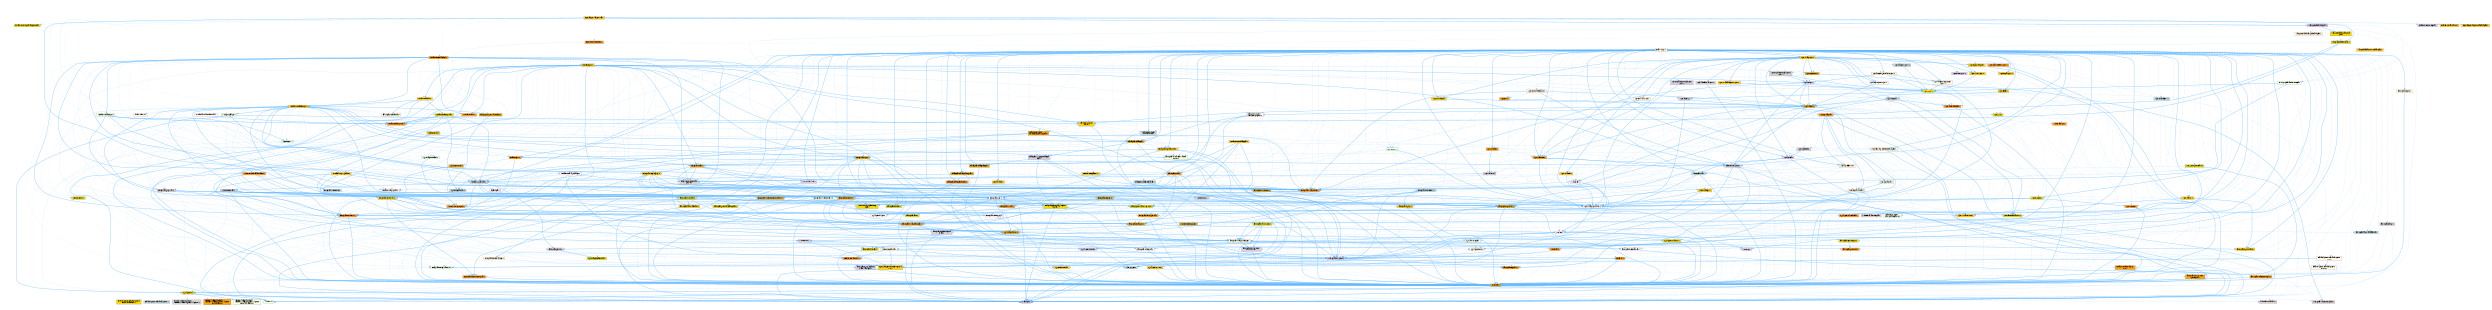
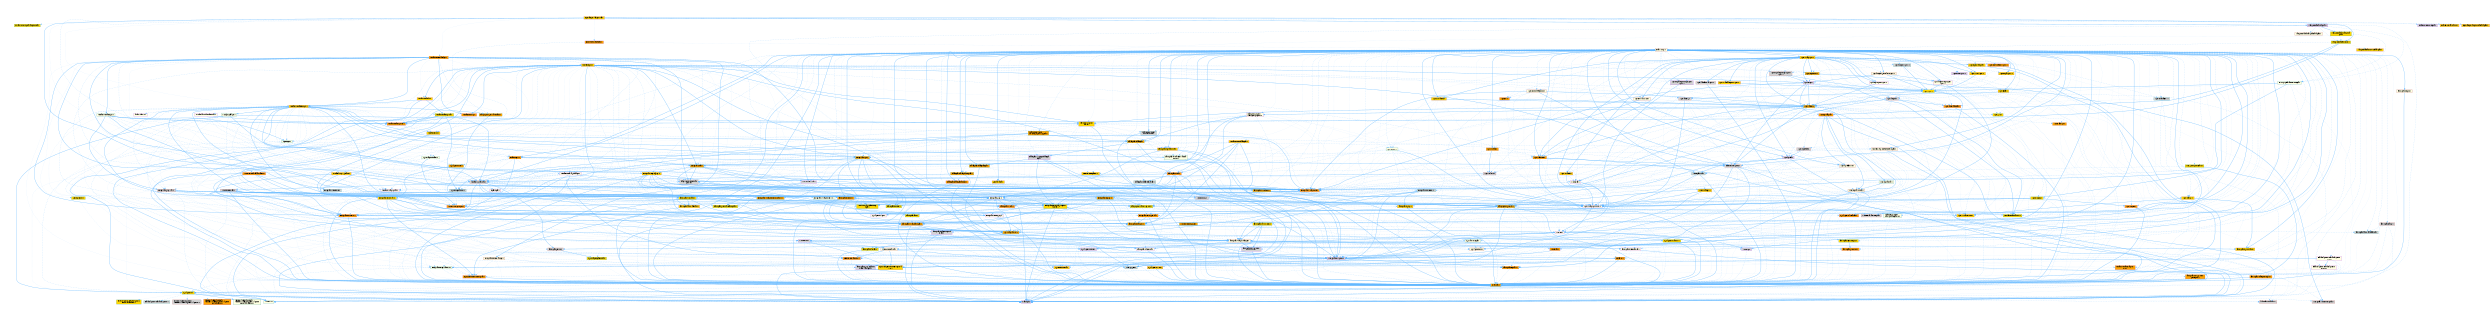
node "Templates/IsTObjectPtr.h": removed
node "UObject/Object.h": label "UObject/Object.h" -> "UObject/Optional.h"
edge "Misc/Optional.h" -> "Misc/IntrusiveUnsetOptional State.h": now "Containers/UnrealString.h" -> "Misc/IntrusiveUnsetOptional State.h"
